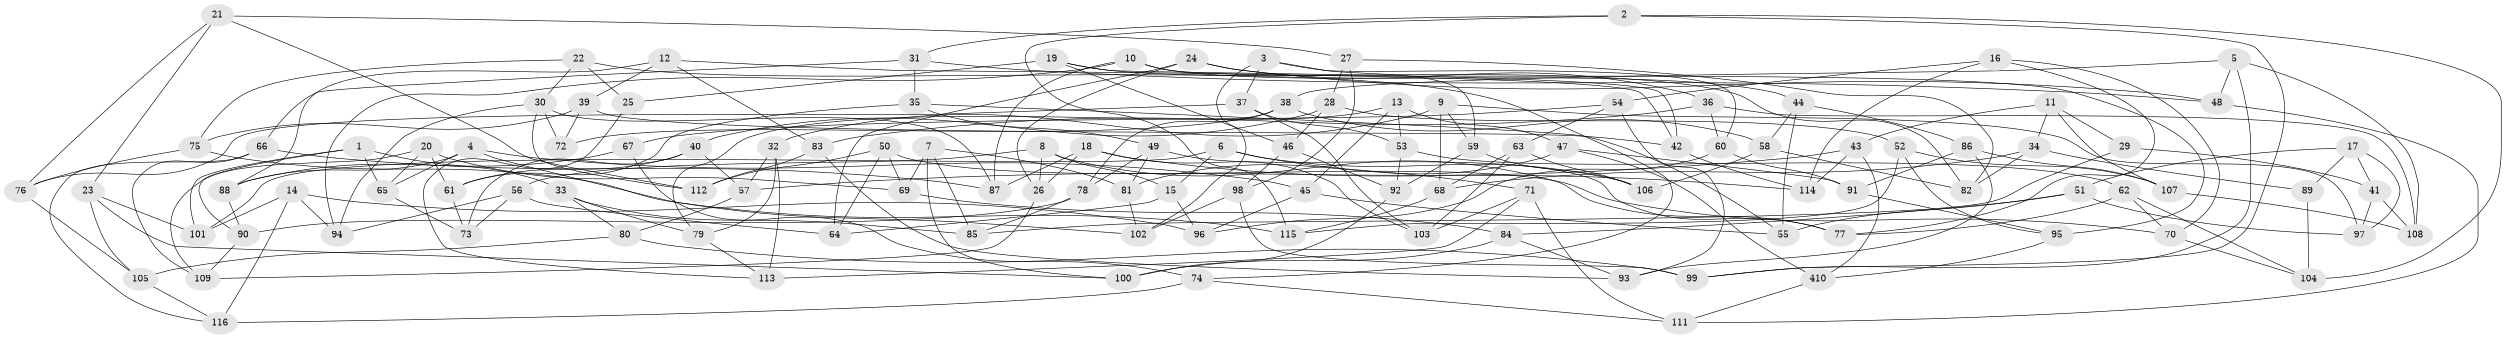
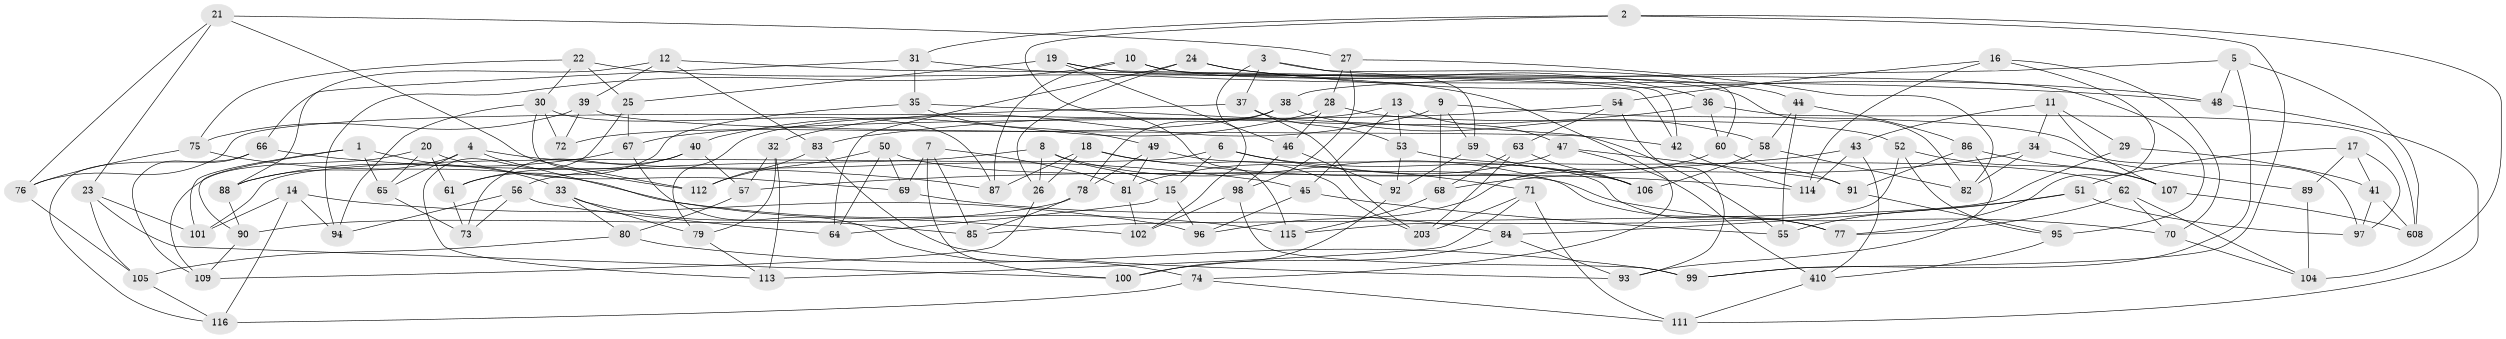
edge "25" -- "67": added
node "103": label "103" -> "203"
node "108": label "108" -> "608"
